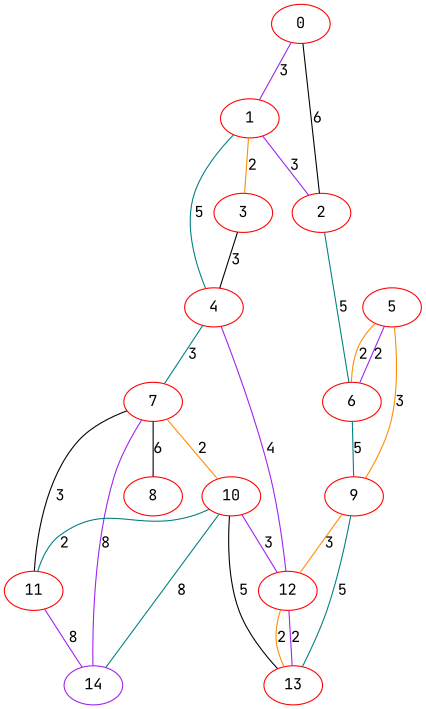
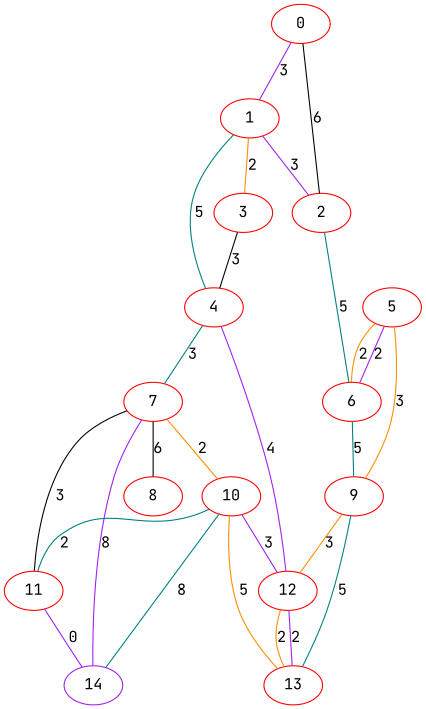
edge "10" -- "13": color black -> darkorange
edge "11" -- "14": label "8" -> "0"
